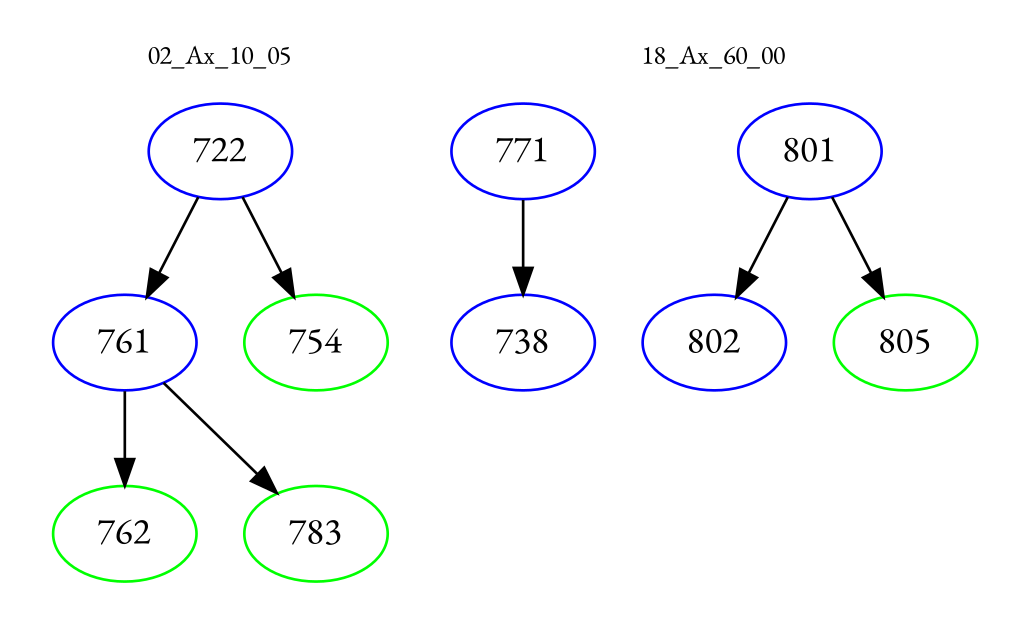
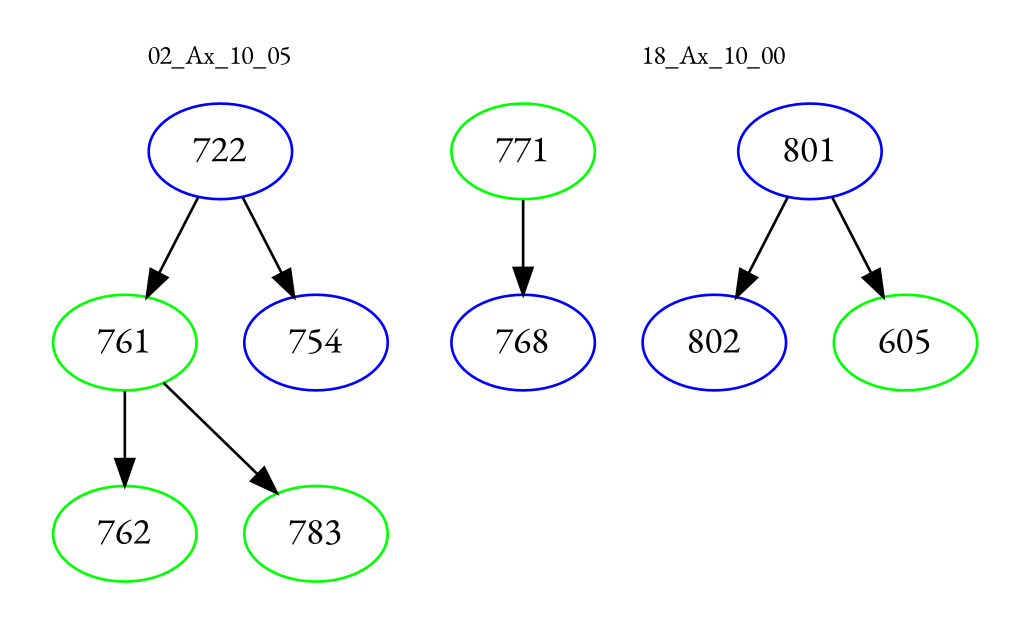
cluster "18_Ax_60_00": label "18_Ax_60_00" -> "18_Ax_10_00"
node "771": color blue -> green
node "761": color blue -> green
node "754": color green -> blue
node "738": label "738" -> "768"
node "805": label "805" -> "605"
